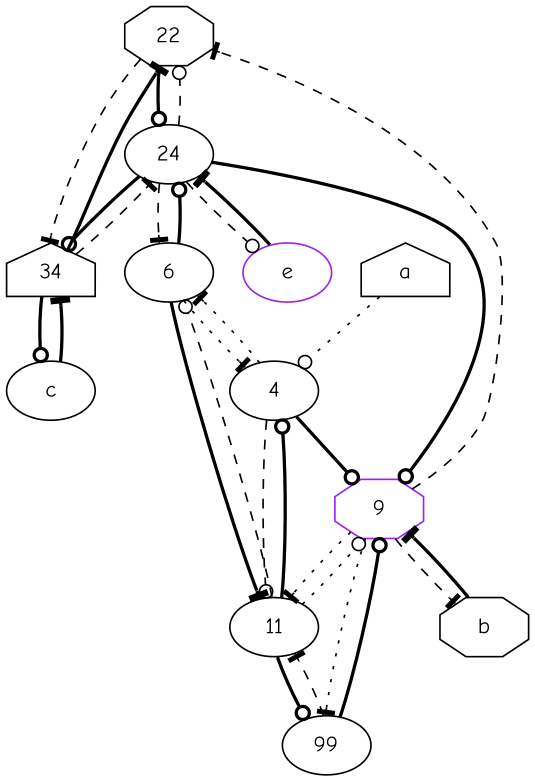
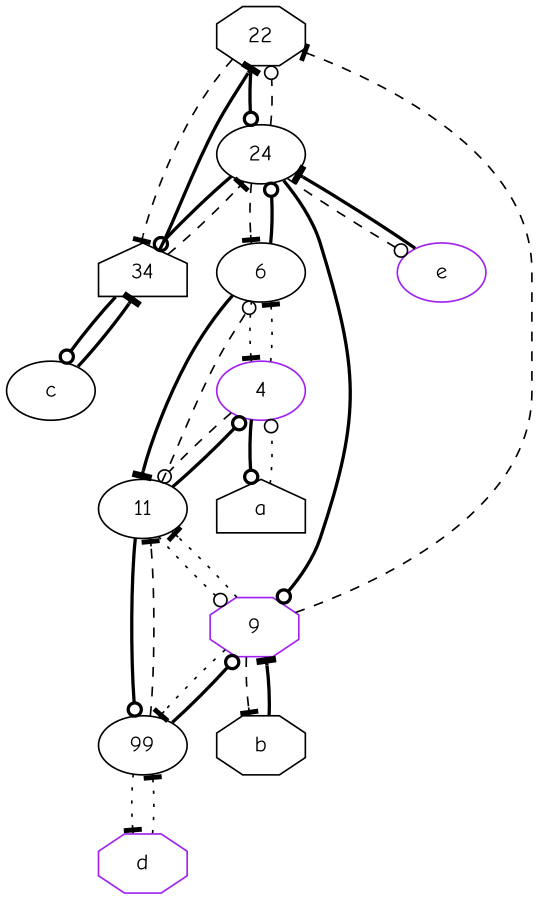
node "4": color black -> purple
edge "4" -> "9": now "4" -> "a"
node "d": added
